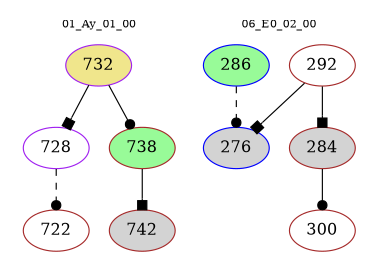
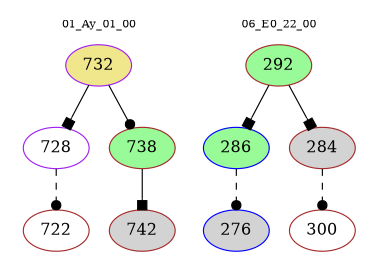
cluster "06_E0_02_00": label "06_E0_02_00" -> "06_E0_22_00"
node "292": fillcolor white -> palegreen
edge "292" -> "276": now "292" -> "286"
edge "284" -> "300": style solid -> dashed
